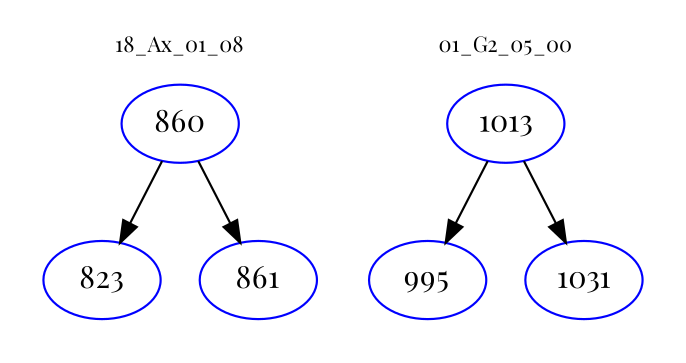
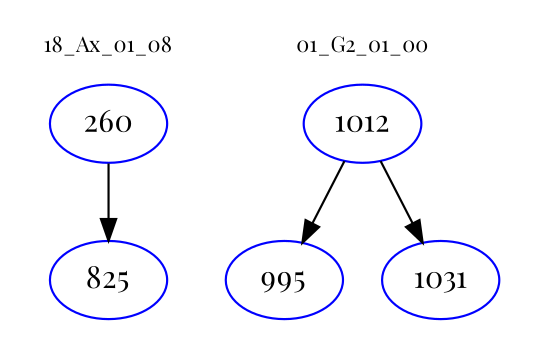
cluster "01_G2_05_00": label "01_G2_05_00" -> "01_G2_01_00"
node "860": label "860" -> "260"
node "1013": label "1013" -> "1012"
node "823": label "823" -> "825"
node "861": removed
